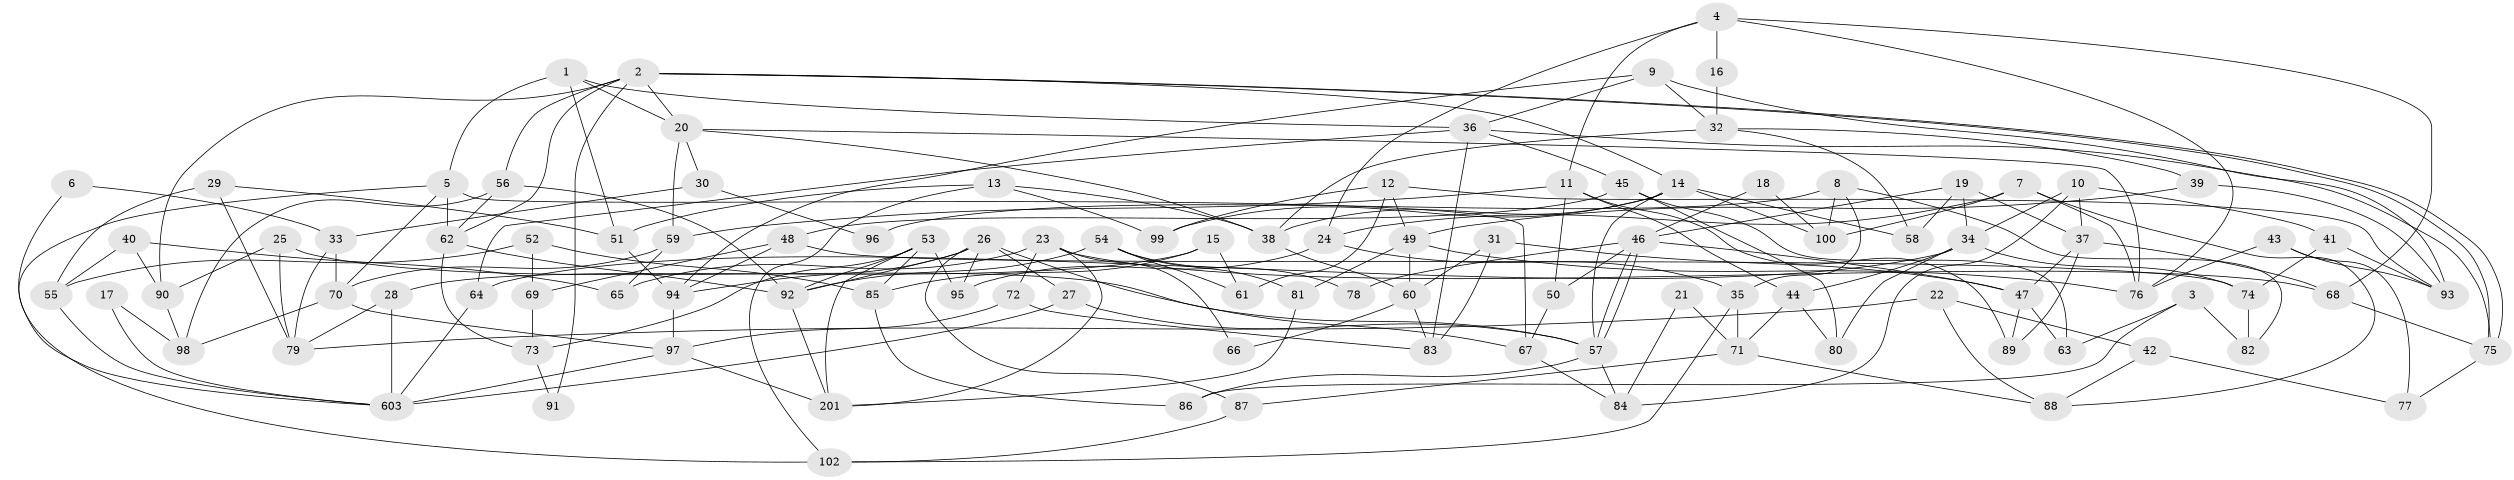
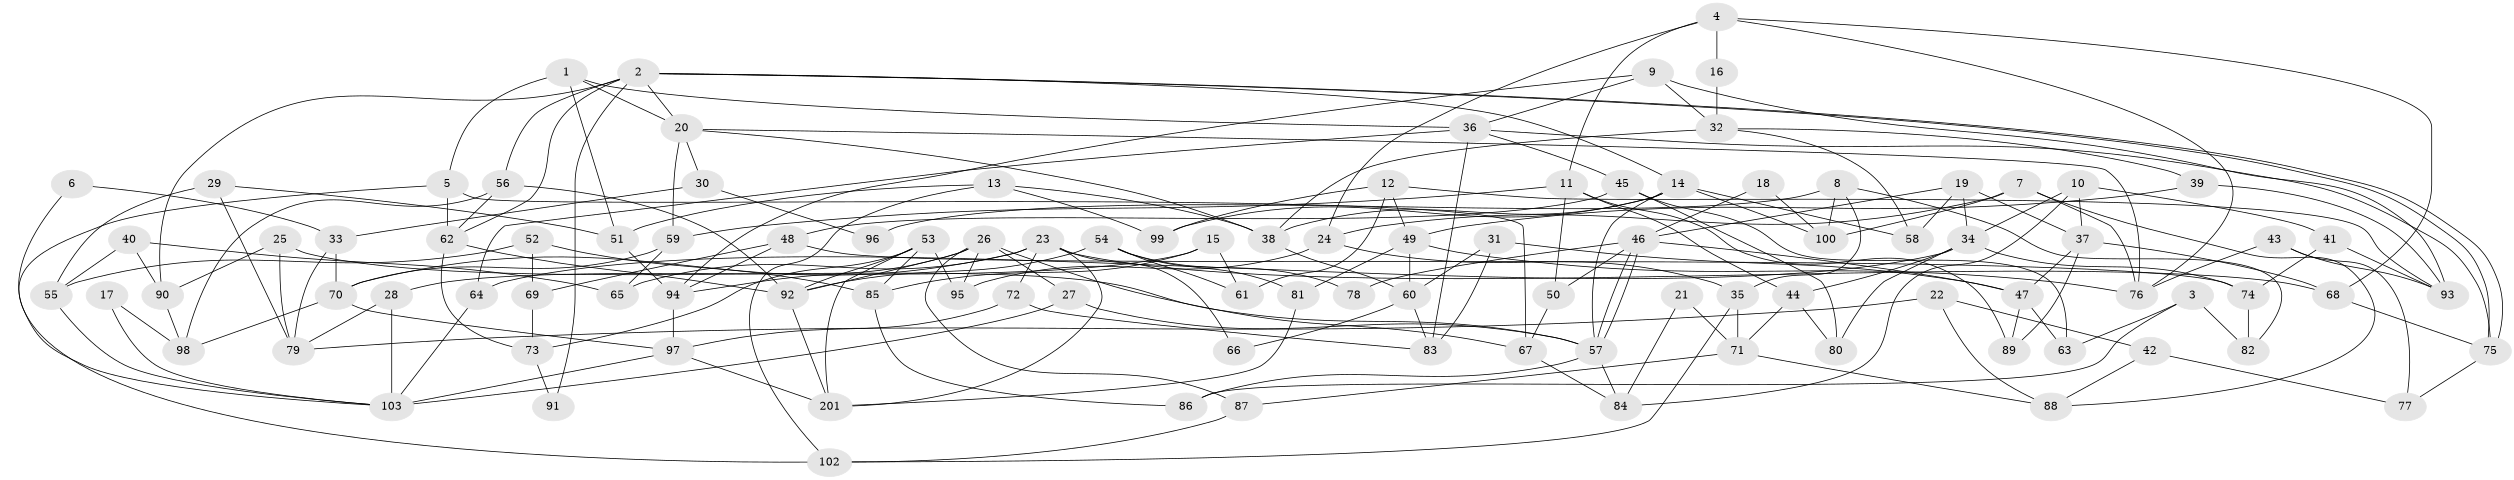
edge "5" -- "70": now "23" -- "70"
node "603": label "603" -> "103"
